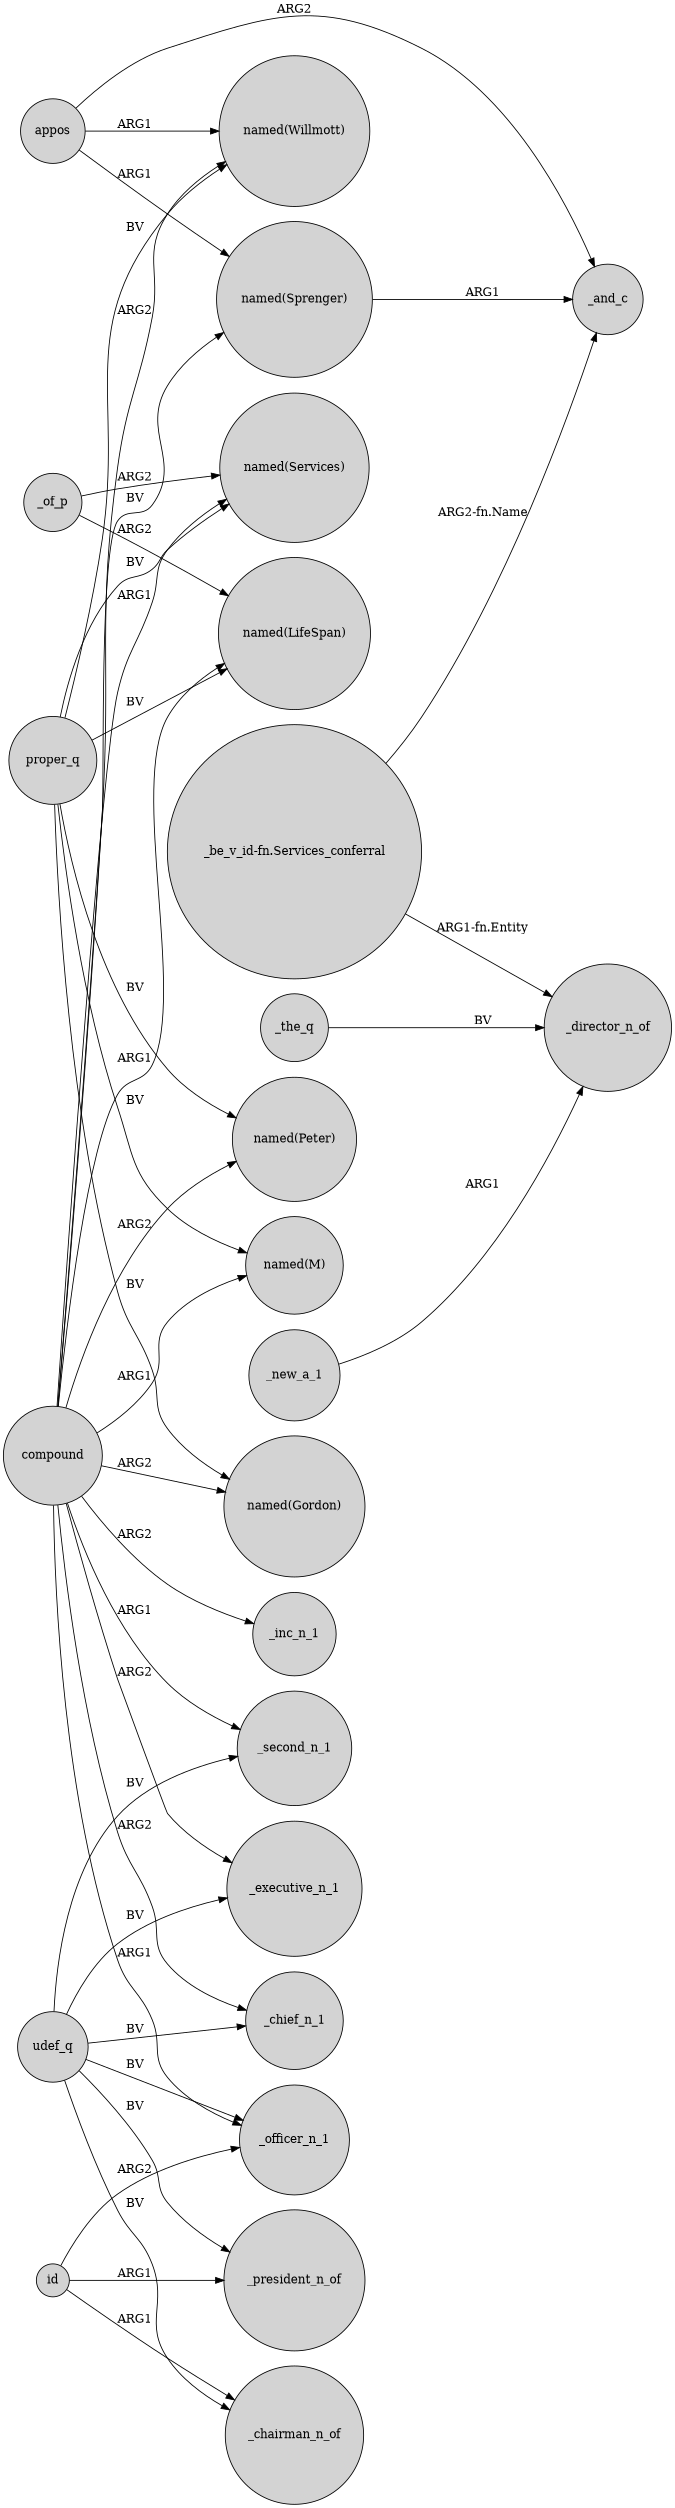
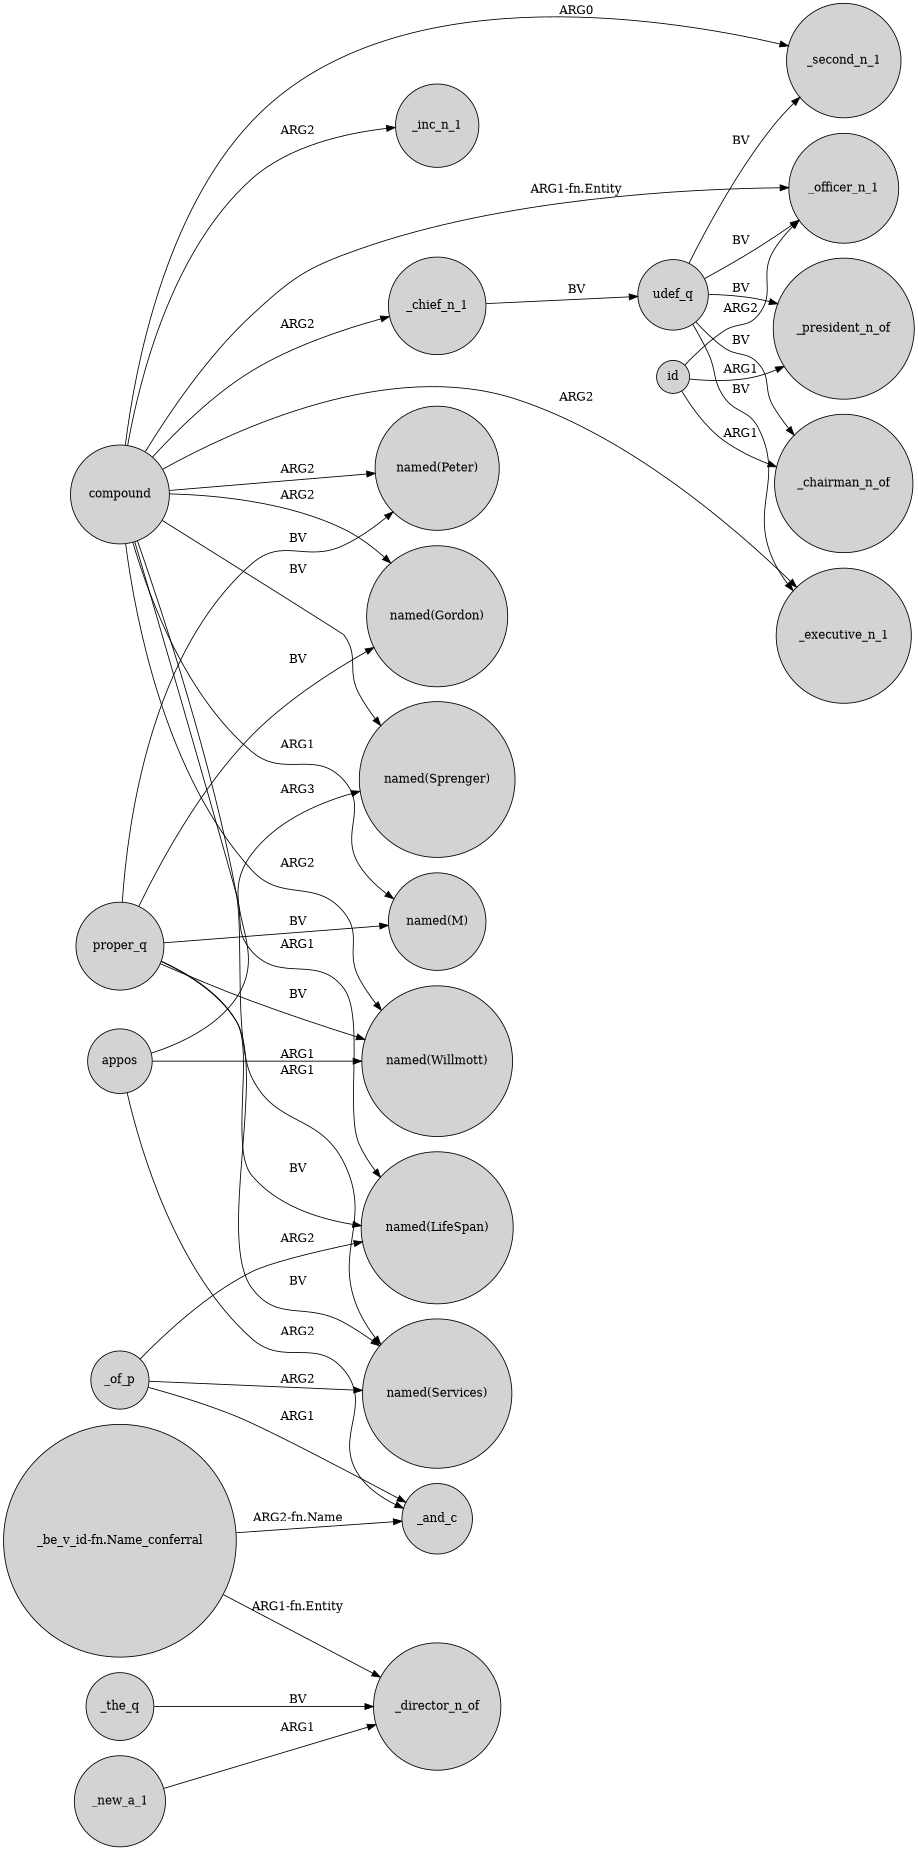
edge "appos" -> "named(Sprenger)": label "ARG1" -> "ARG3"
edge "named(Sprenger)" -> "_and_c": now "_of_p" -> "_and_c"
node "_be_v_id-fn.Services_conferral": label "_be_v_id-fn.Services_conferral" -> "_be_v_id-fn.Name_conferral"
edge "compound" -> "_second_n_1": label "ARG1" -> "ARG0"
edge "compound" -> "_officer_n_1": label "ARG1" -> "ARG1-fn.Entity"
edge "udef_q" -> "_chief_n_1": reversed
